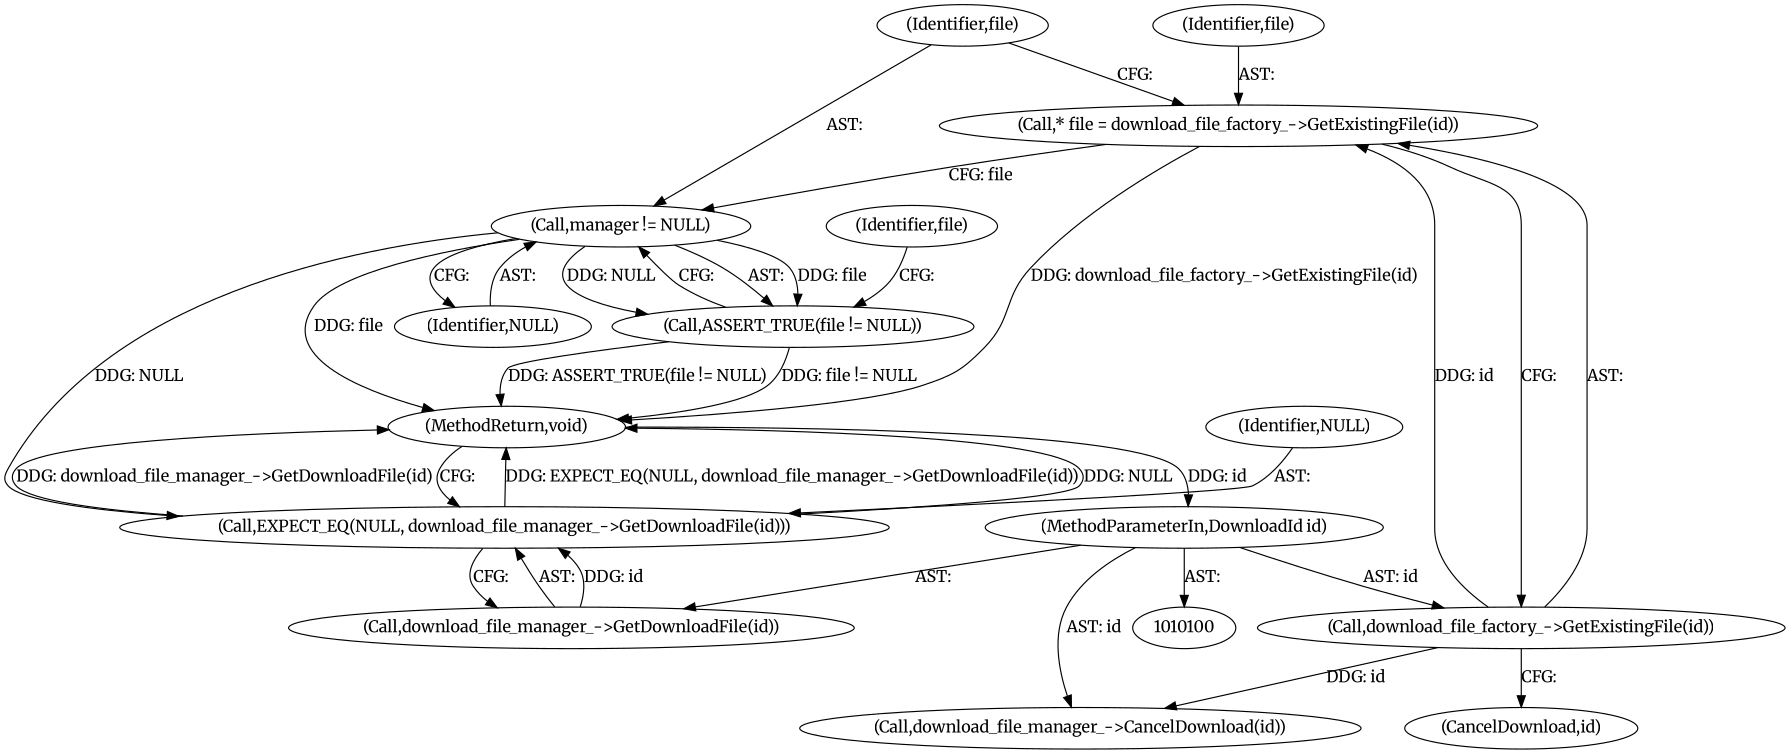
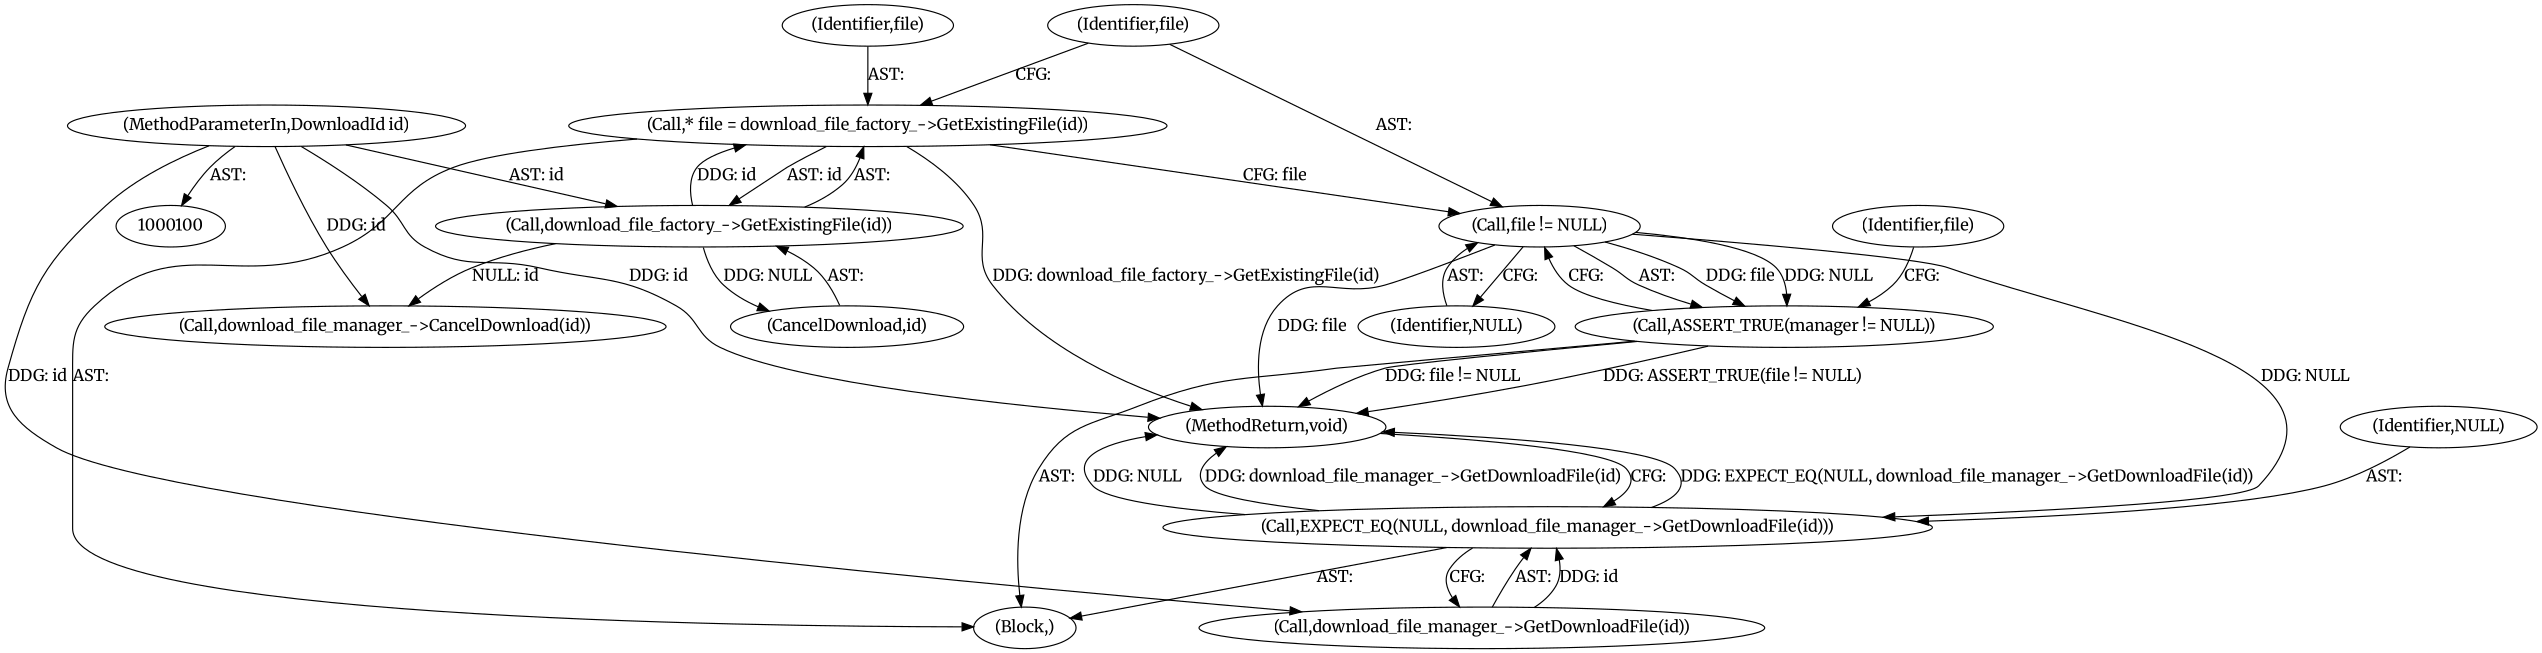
node "(Call,manager != NULL)": label "(Call,manager != NULL)" -> "(Call,file != NULL)"
edge "(CancelDownload,id)" -> "(Call,download_file_factory_->GetExistingFile(id))": added, label "AST:"
node "(Call,ASSERT_TRUE(file != NULL))": label "(Call,ASSERT_TRUE(file != NULL))" -> "(Call,ASSERT_TRUE(manager != NULL))"
edge "(Call,* file = download_file_factory_->GetExistingFile(id))" -> "(Call,download_file_factory_->GetExistingFile(id))": label "CFG: " -> "AST: id"
edge "(MethodReturn,void)" -> "(MethodParameterIn,DownloadId id)": reversed
edge "(MethodParameterIn,DownloadId id)" -> "(Call,download_file_manager_->GetDownloadFile(id))": label "AST: " -> "DDG: id"
node "(Block,)": added
edge "(MethodParameterIn,DownloadId id)" -> "(Call,download_file_manager_->CancelDownload(id))": label "AST: id" -> "DDG: id"
node "1010100": label "1010100" -> "1000100"
edge "(Call,download_file_factory_->GetExistingFile(id))" -> "(Call,download_file_manager_->CancelDownload(id))": label "DDG: id" -> "NULL: id"
edge "(Call,download_file_factory_->GetExistingFile(id))" -> "(CancelDownload,id)": label "CFG: " -> "DDG: NULL"
